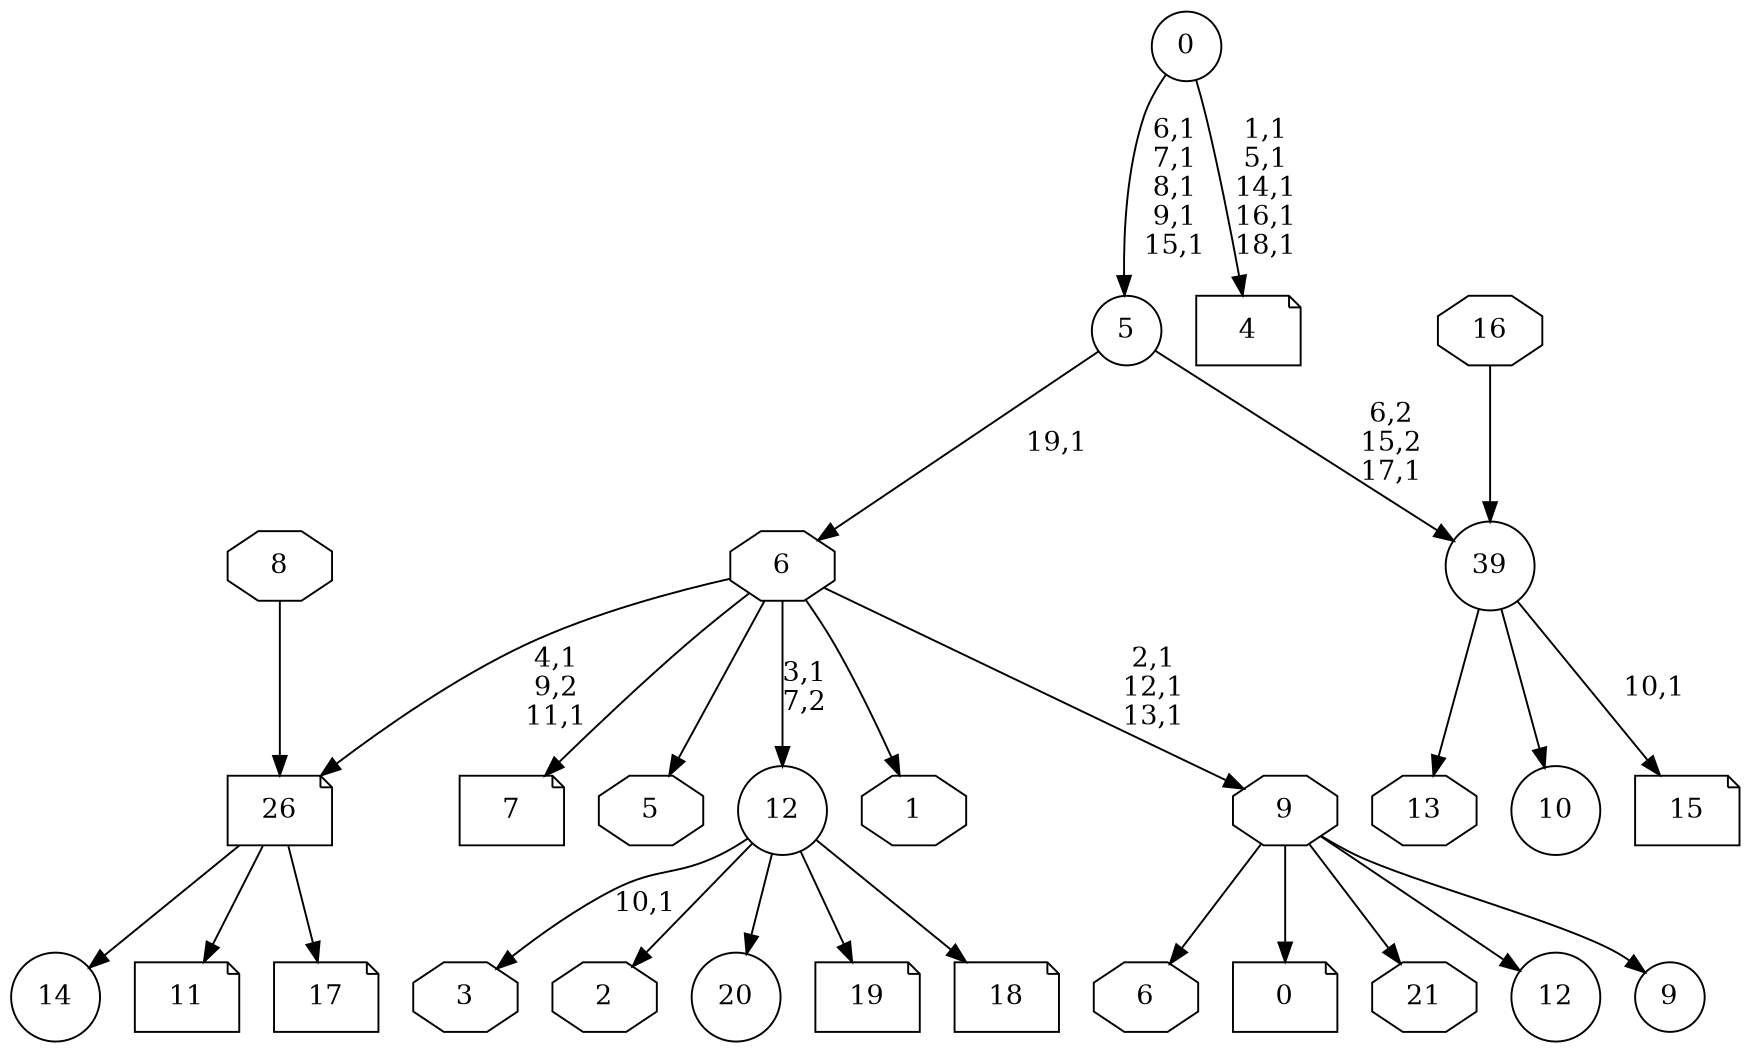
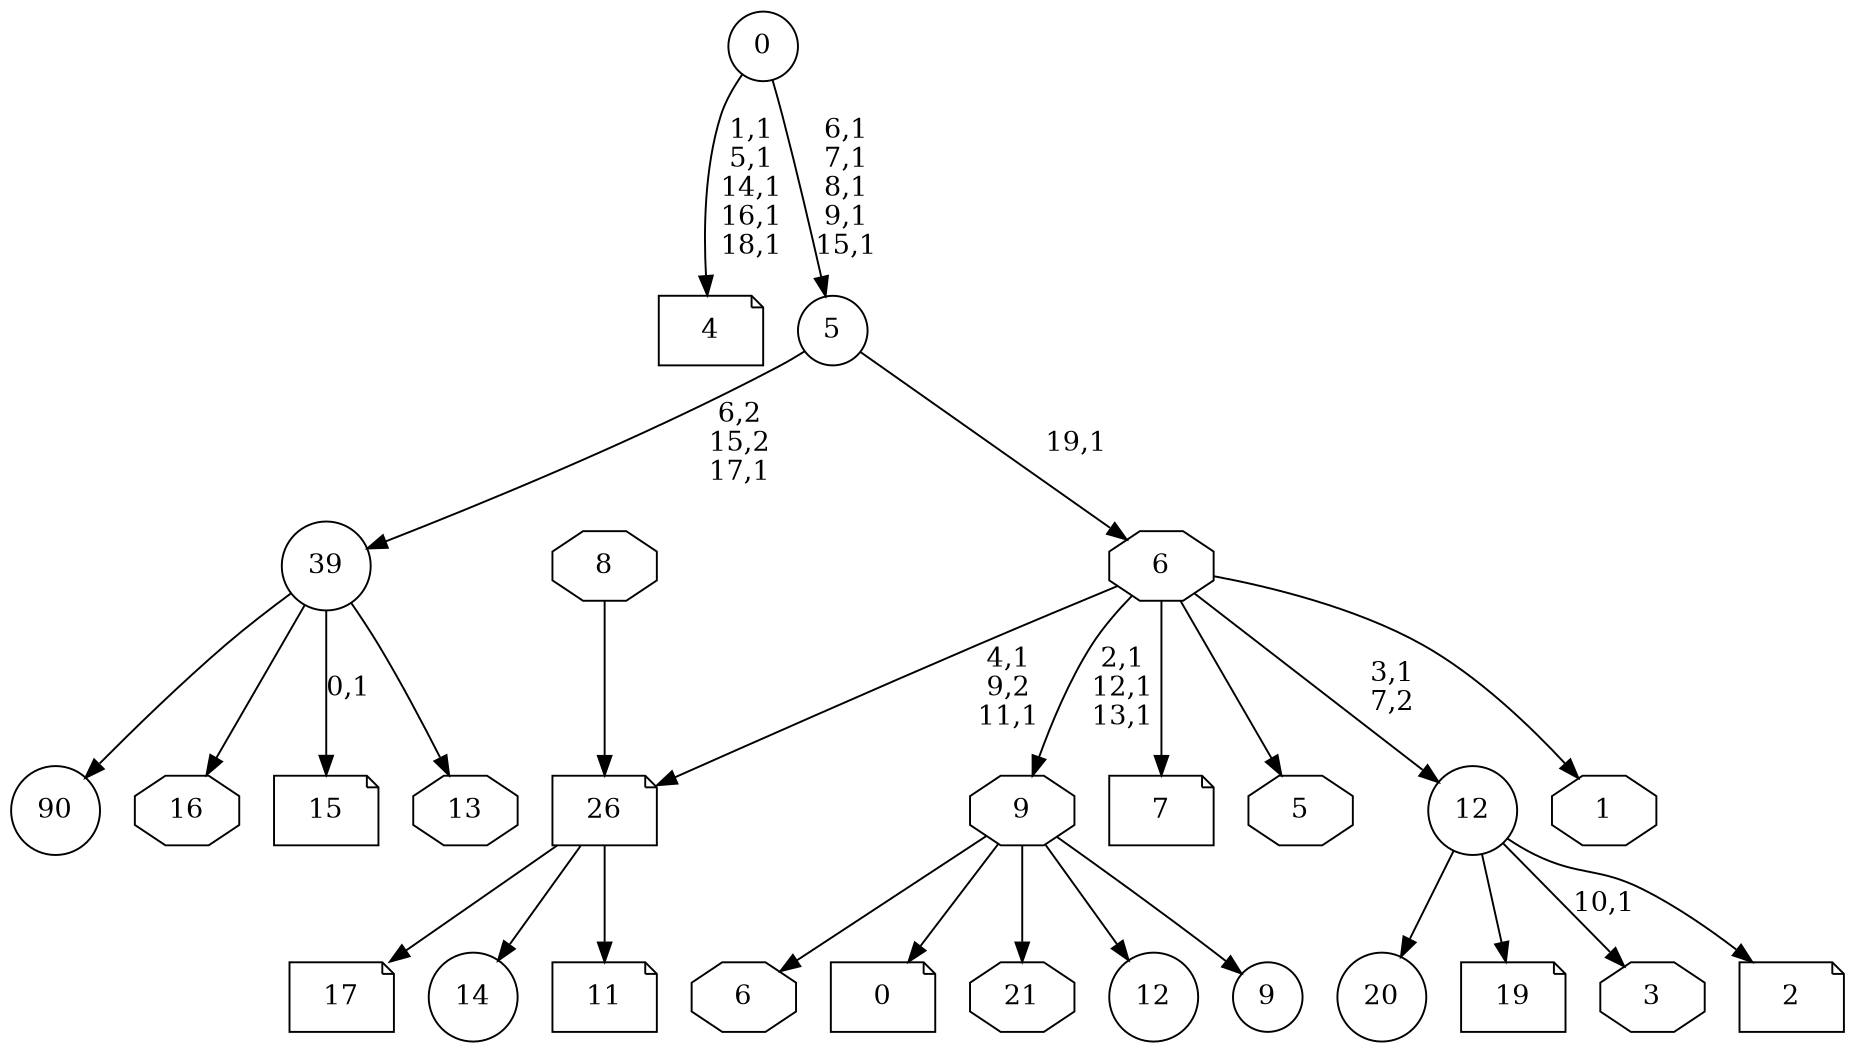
edge "16" -> "39": reversed
edge "39" -> "15": label "10,1" -> "0,1"
node "10": label "10" -> "90"
node "2": shape octagon -> note
node "18": removed
